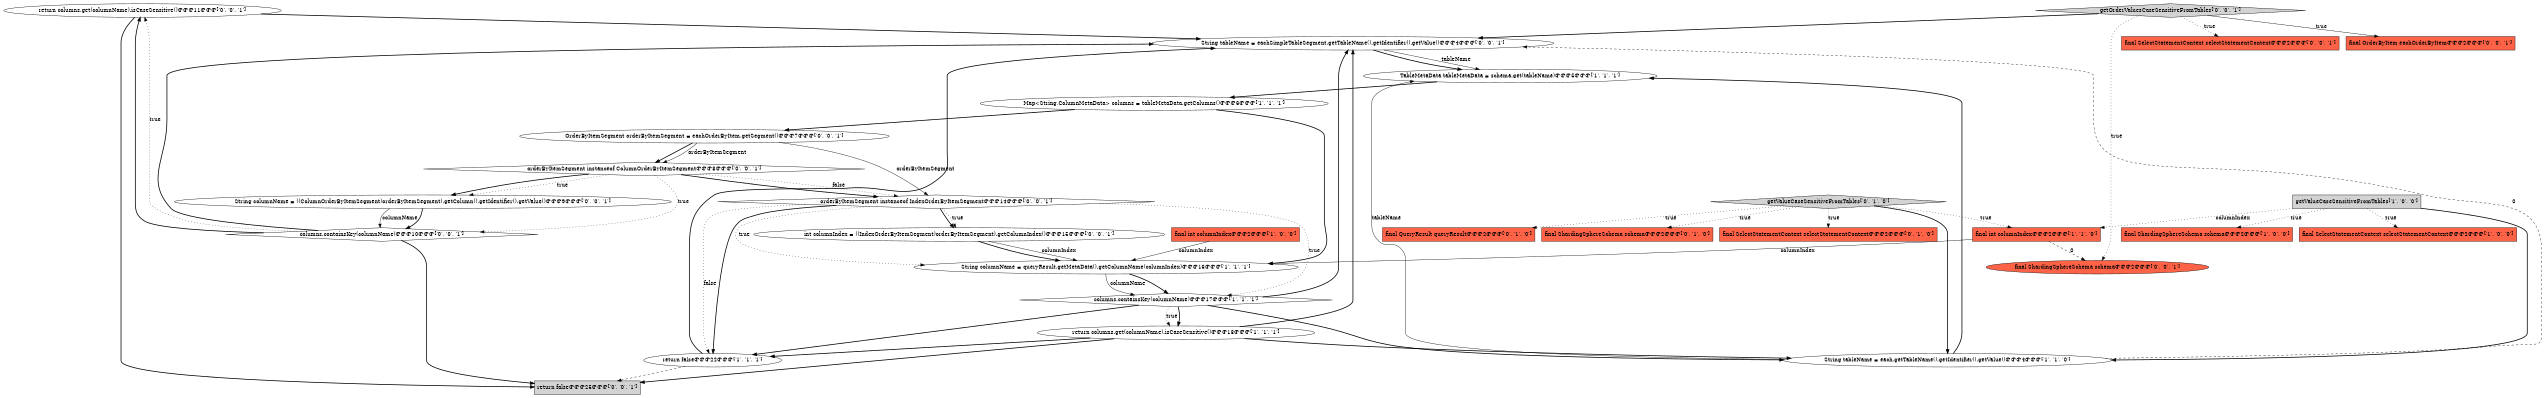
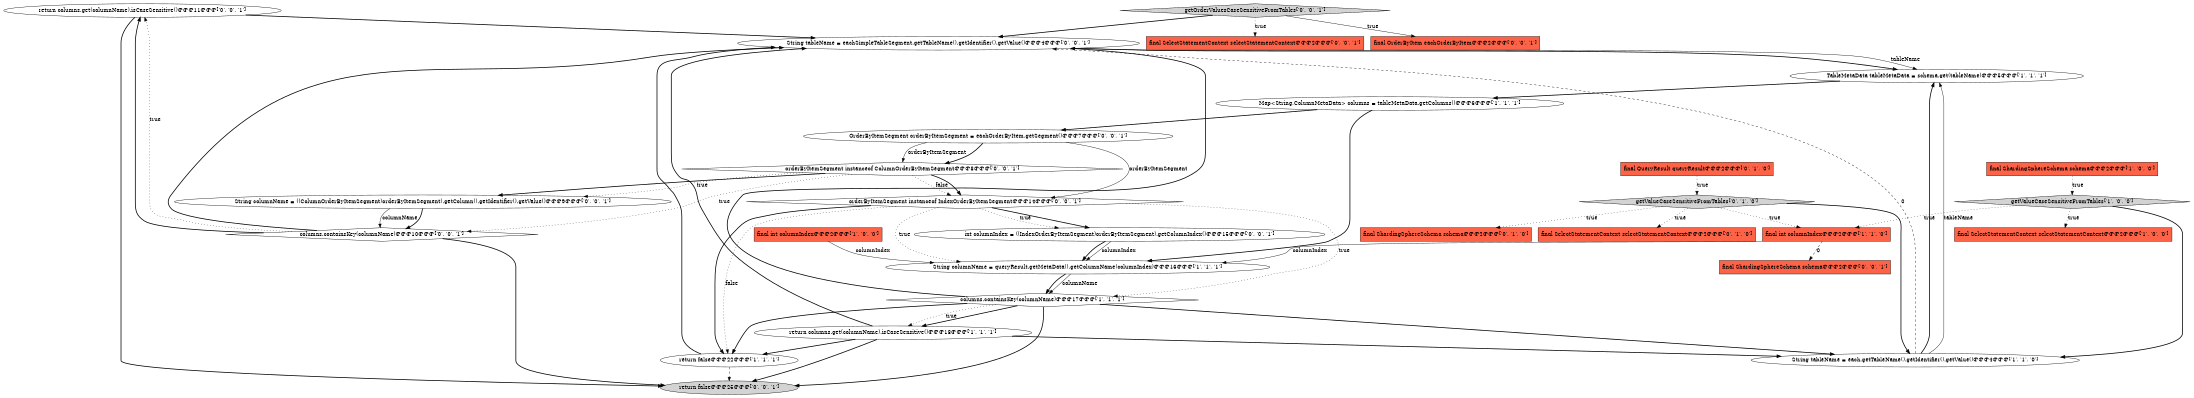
edge "getOrderValuesCaseSensitiveFromTables['0', '0', '1']" -> "final ShardingSphereSchema schema@@@2@@@['0', '0', '1']": removed, label "true"
node "getValueCaseSensitiveFromTables['1', '0', '0']": shape box -> diamond
edge "getValueCaseSensitiveFromTables['0', '1', '0']" -> "final QueryResult queryResult@@@2@@@['0', '1', '0']": reversed
edge "getValueCaseSensitiveFromTables['1', '0', '0']" -> "final int columnIndex@@@2@@@['1', '1', '0']": label "columnIndex" -> "true"
edge "getValueCaseSensitiveFromTables['1', '0', '0']" -> "final ShardingSphereSchema schema@@@2@@@['1', '0', '0']": reversed
node "final ShardingSphereSchema schema@@@2@@@['0', '0', '1']": shape ellipse -> box
edge "columns.containsKey(columnName)@@@17@@@['1', '1', '1']" -> "return false@@@25@@@['0', '0', '1']": added
node "return false@@@25@@@['0', '0', '1']": shape box -> ellipse
